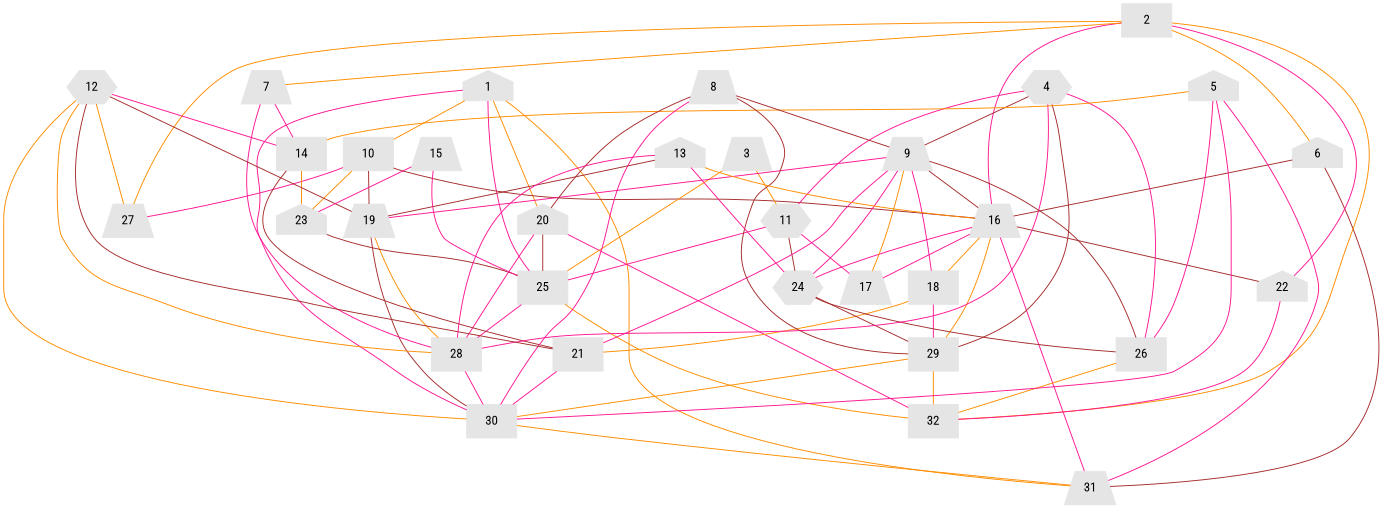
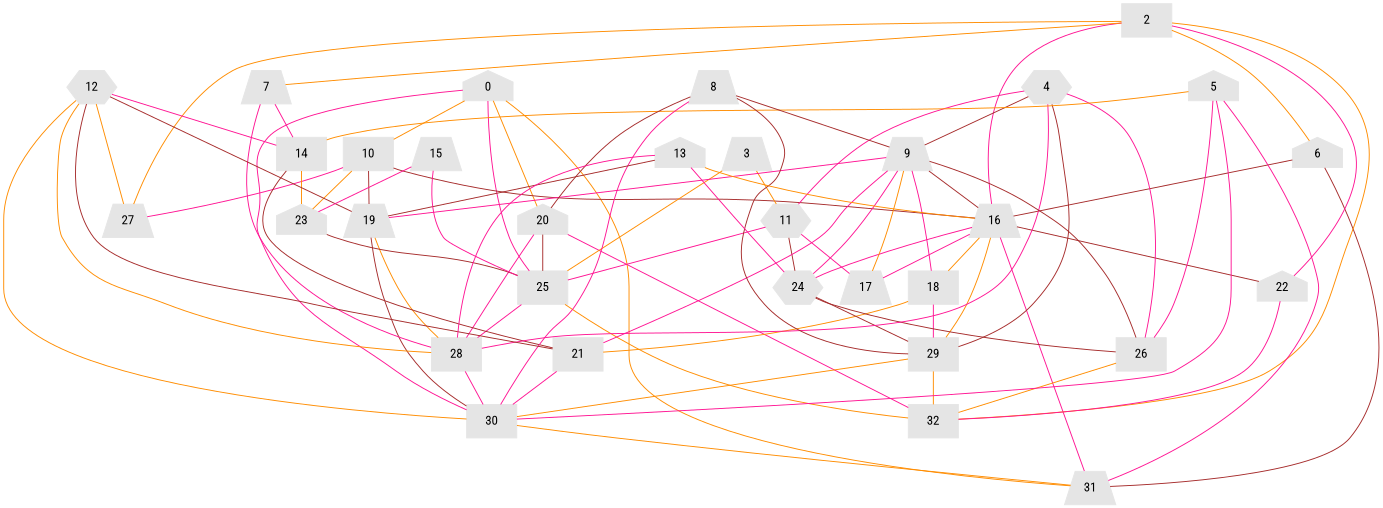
node "1": label "1" -> "0"
